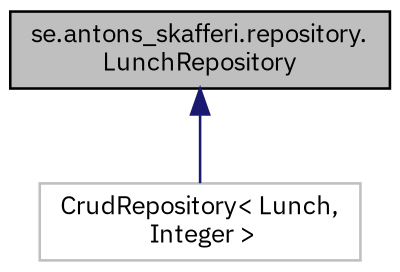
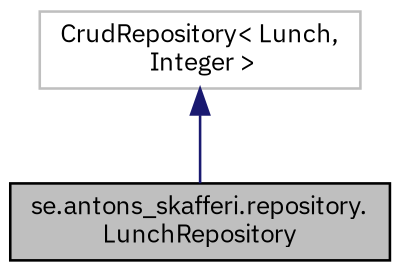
edge "CrudRepository< Lunch, Integer >" -> "se.antons_skafferi.repository. LunchRepository": reversed
